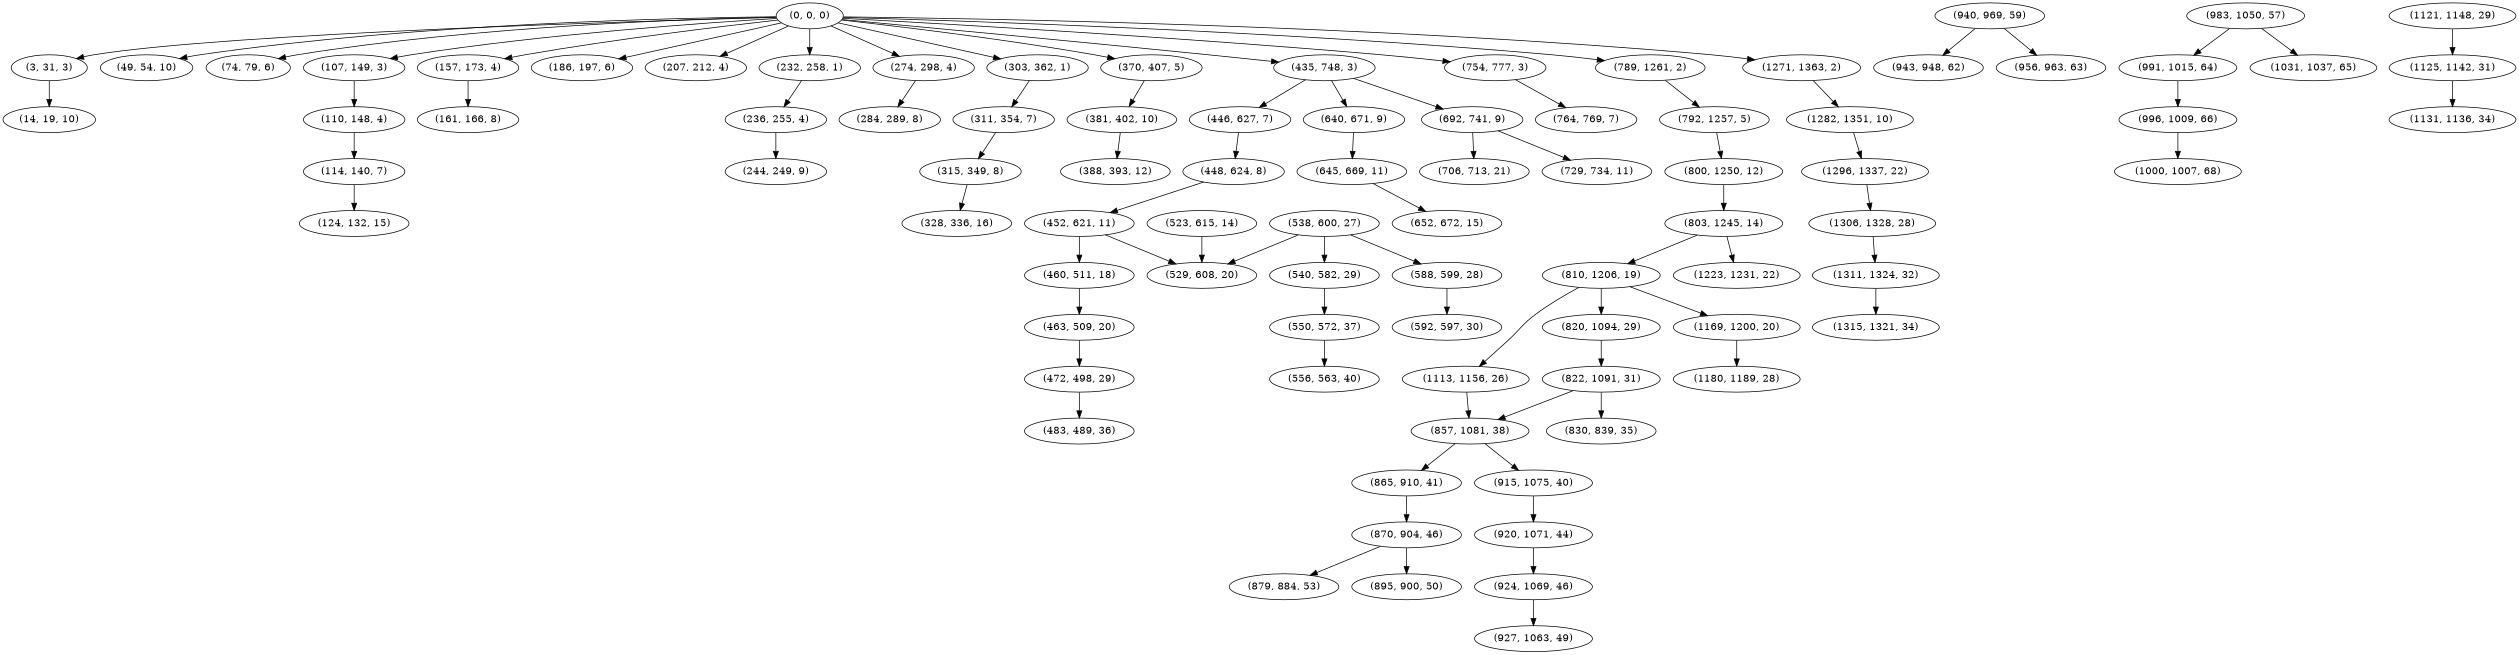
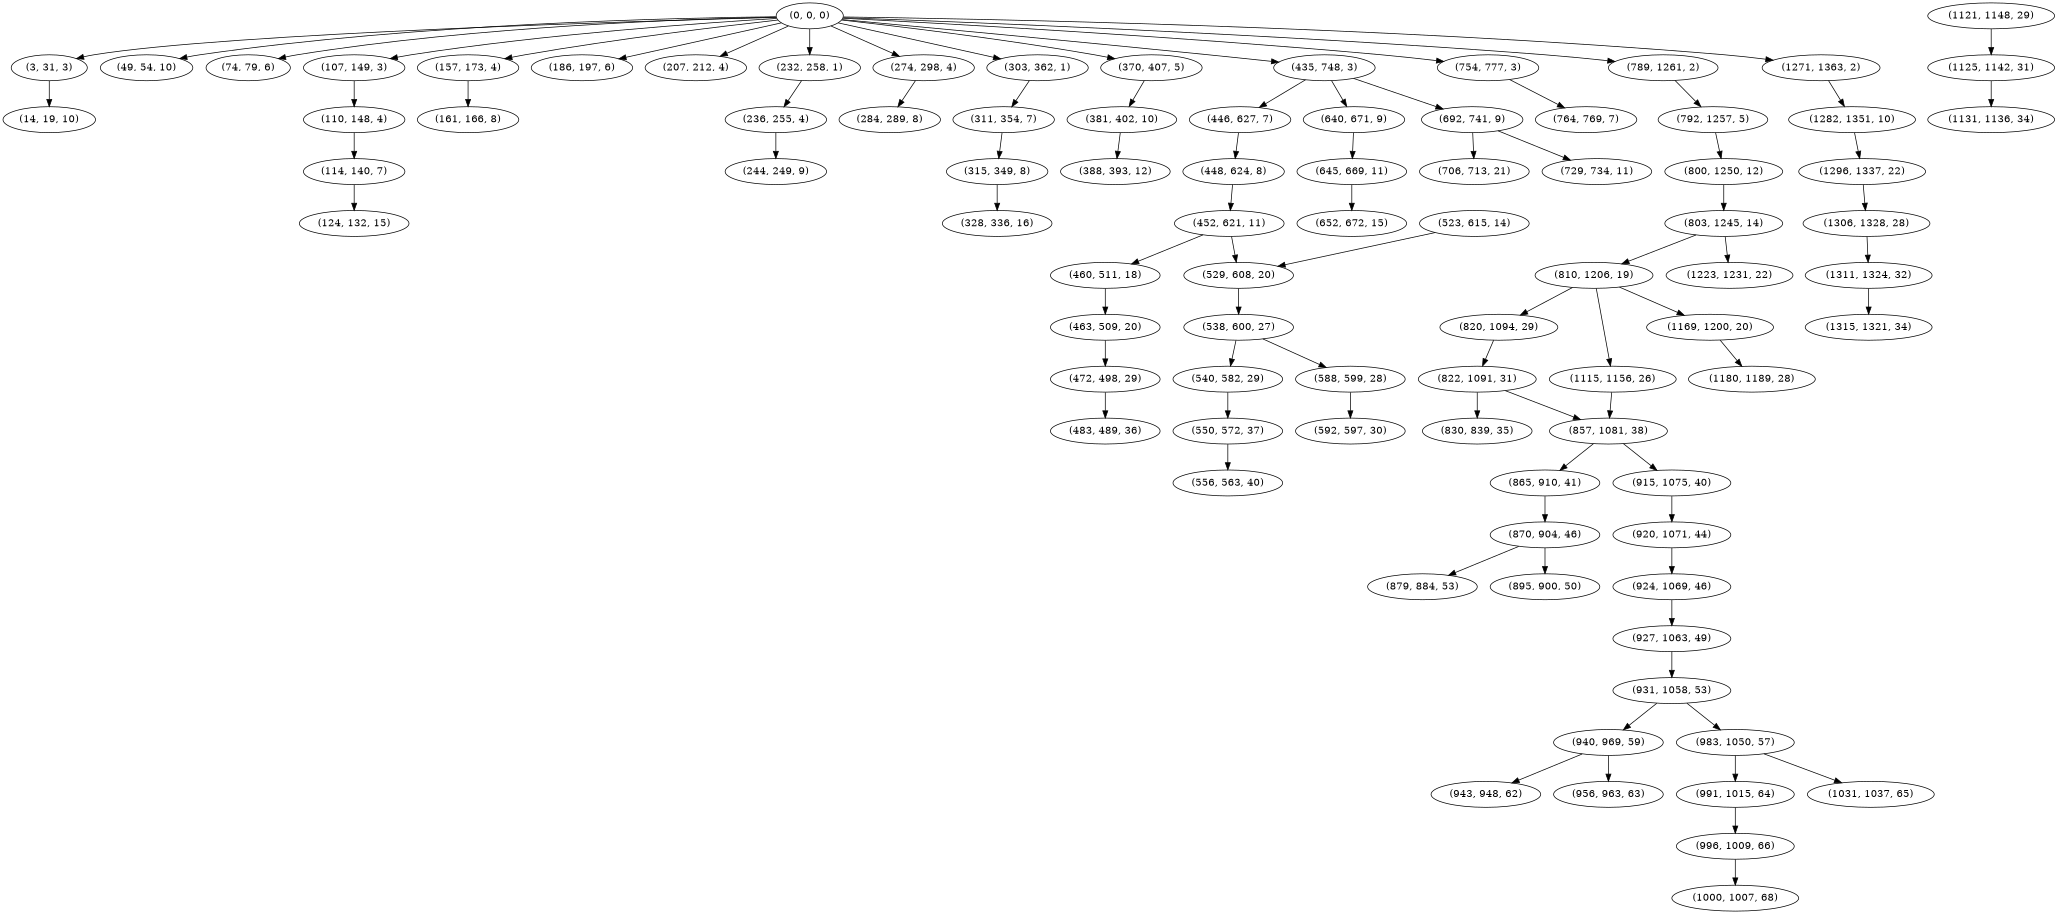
edge "(538, 600, 27)" -> "(529, 608, 20)": reversed
node "(1113, 1156, 26)": label "(1113, 1156, 26)" -> "(1115, 1156, 26)"
node "(931, 1058, 53)": added
